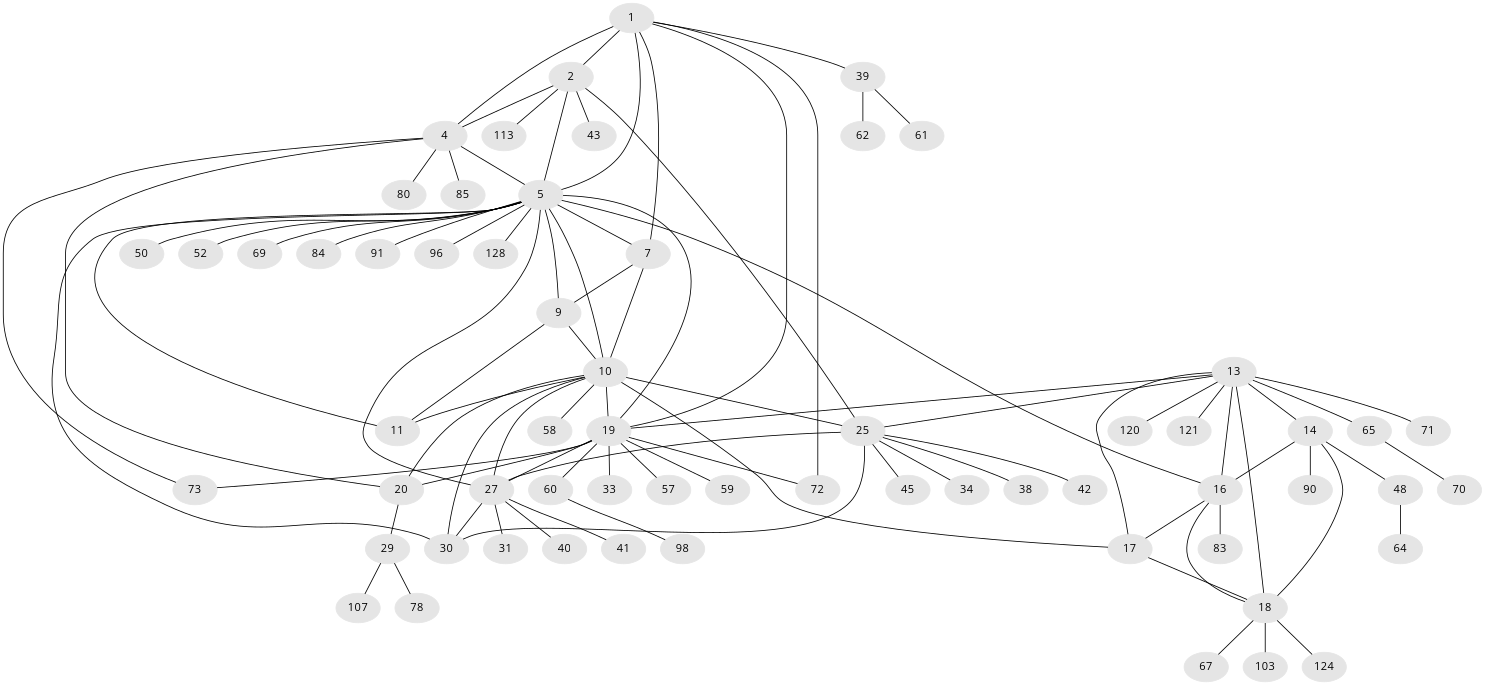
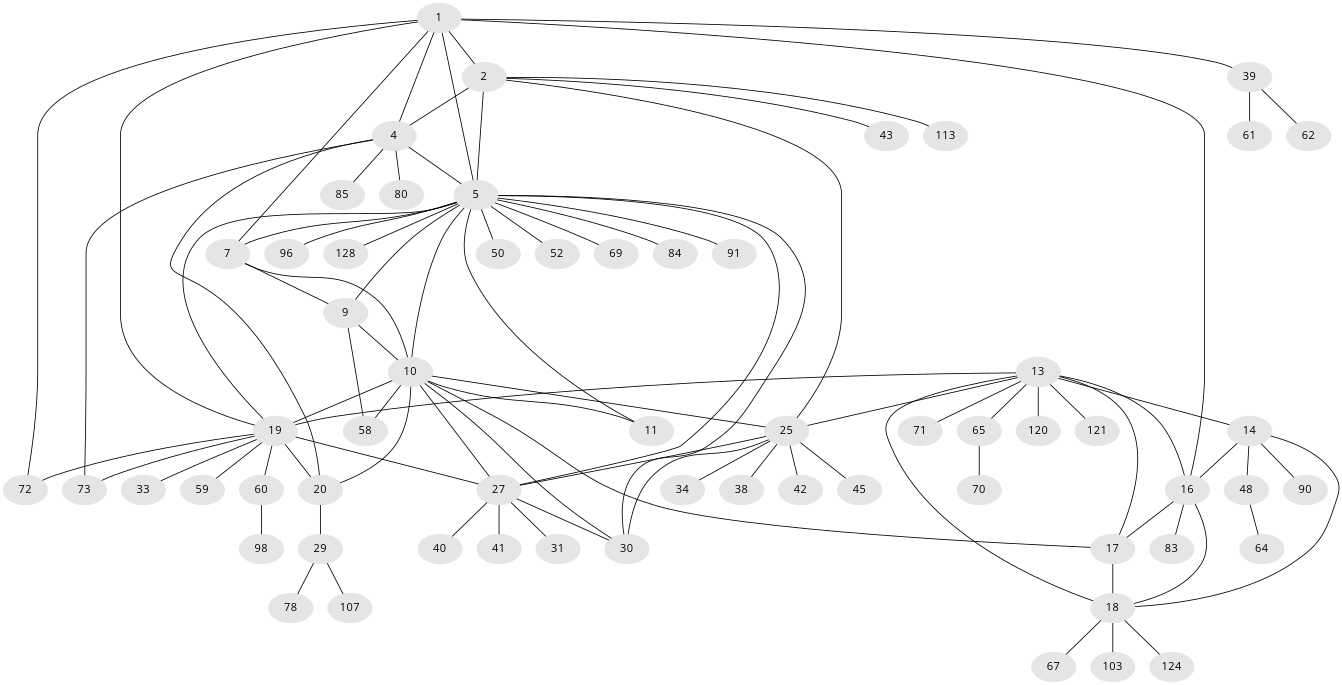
edge "5" -- "16": now "1" -- "16"
edge "9" -- "11": now "9" -- "58"
node "57": removed
